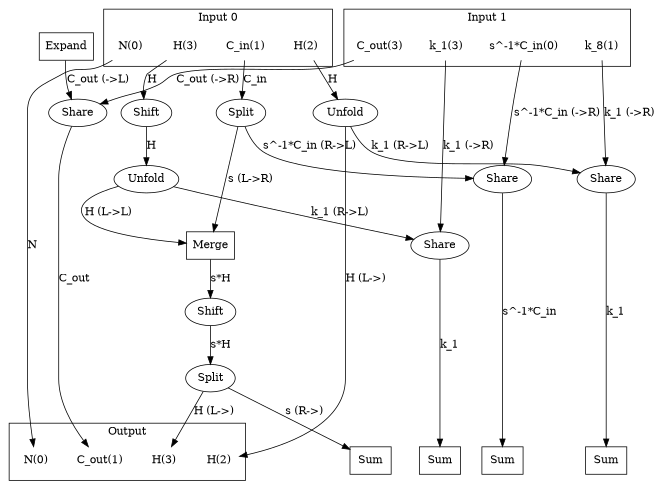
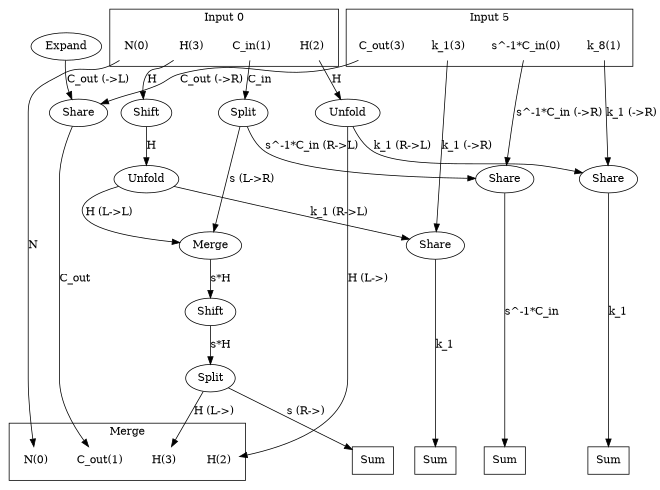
cluster "Input 1": label "Input 1" -> "Input 5"
node "Expand": shape box -> ellipse
node "Merge": shape box -> ellipse
cluster "Output": label "Output" -> "Merge"
